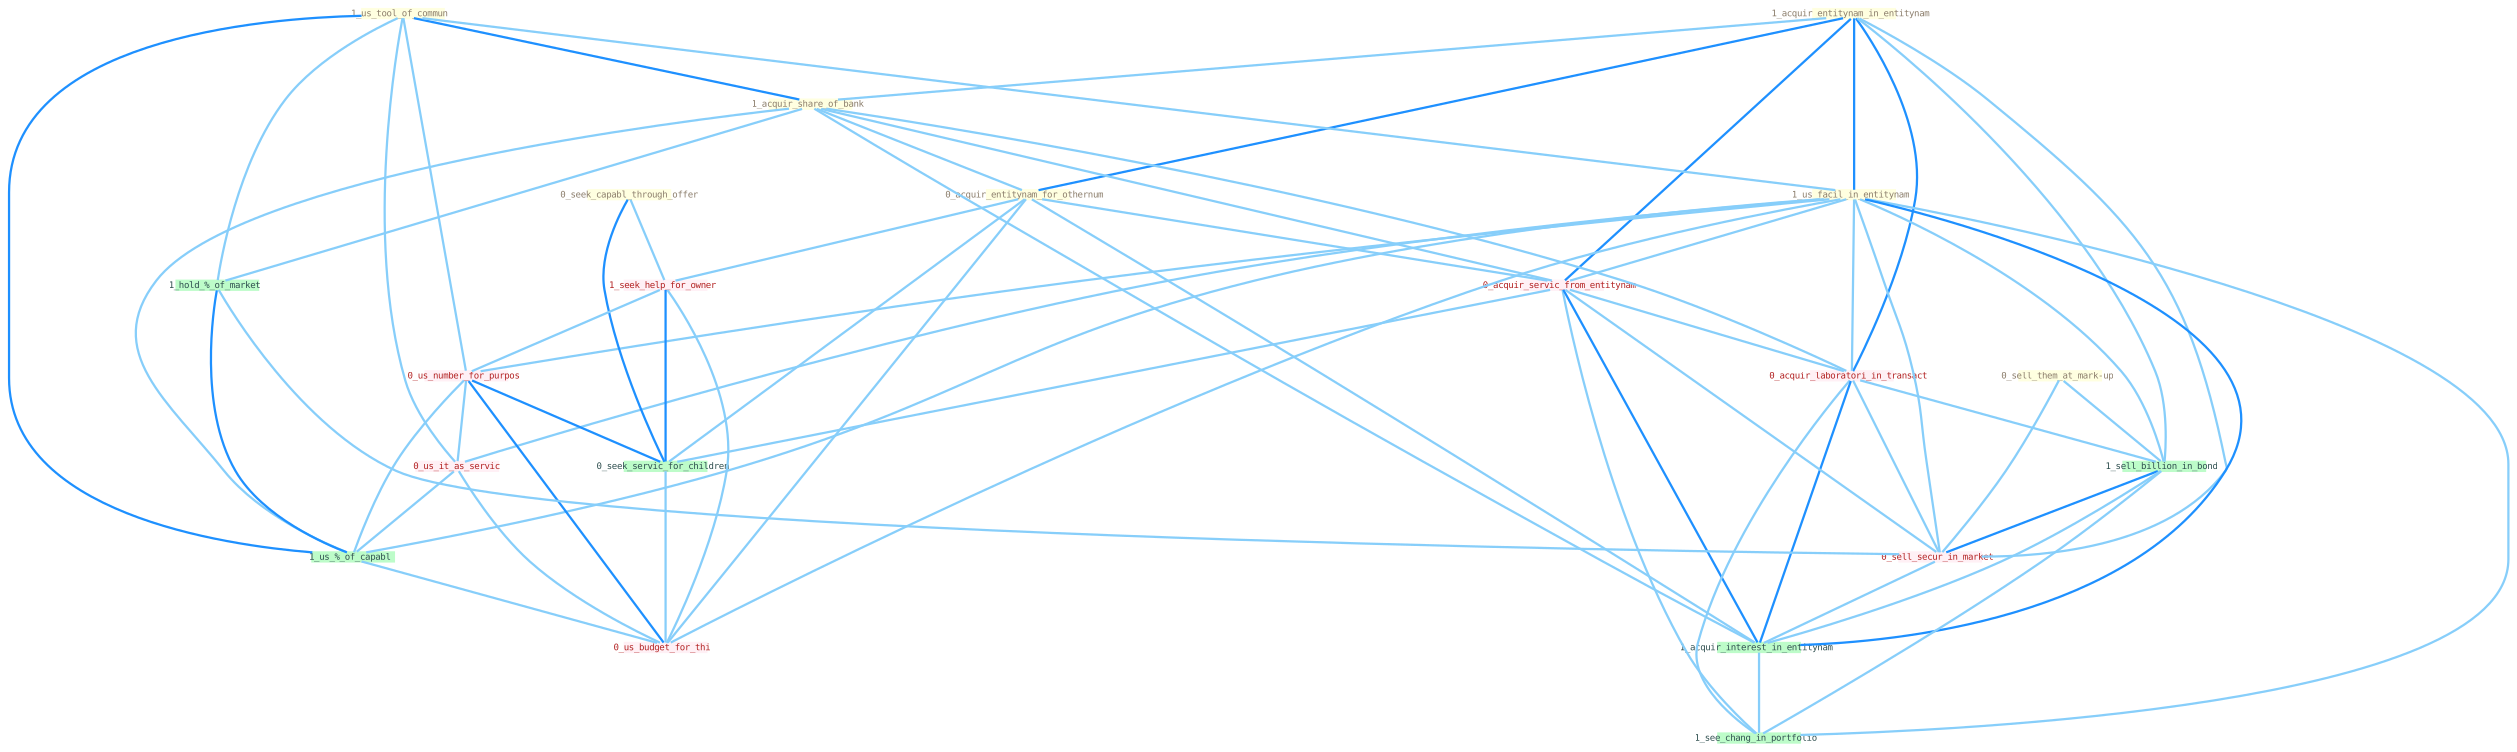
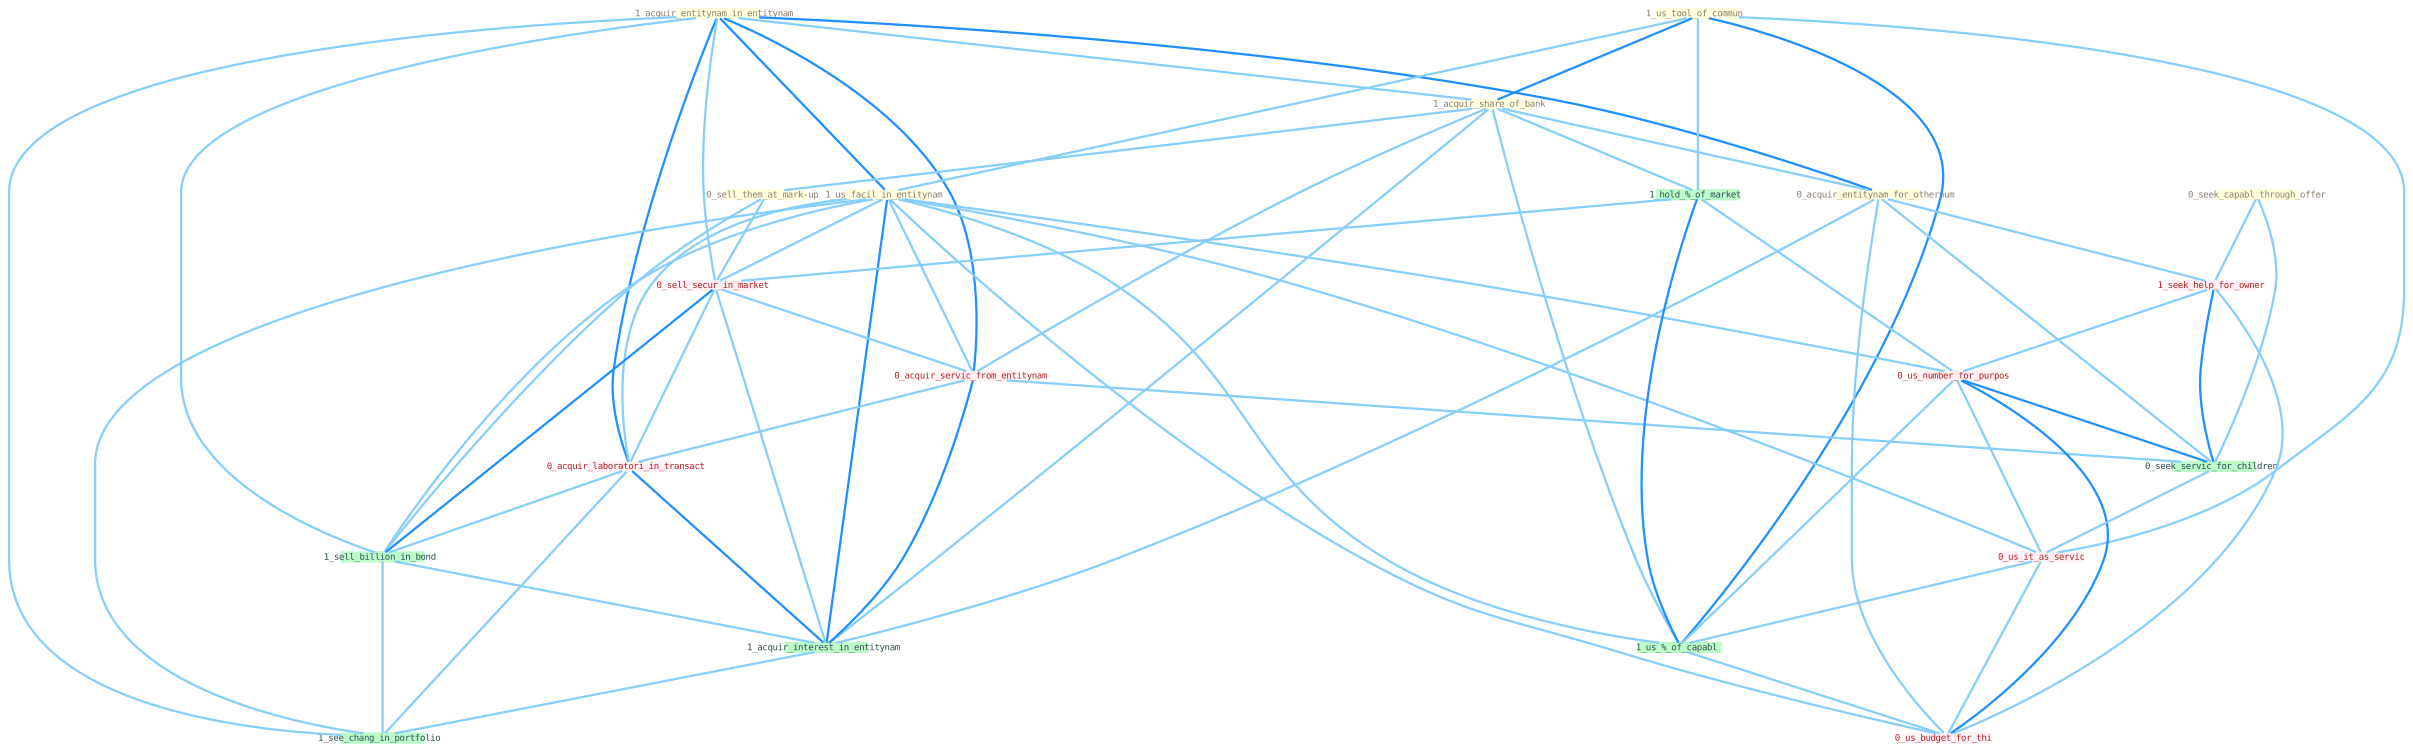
edge "1_us_tool_of_commun" -- "0_us_number_for_purpos": now "1_hold_%_of_market" -- "0_us_number_for_purpos"
edge "1_acquir_share_of_bank" -- "0_acquir_laboratori_in_transact": now "1_acquir_share_of_bank" -- "0_sell_them_at_mark-up"
edge "0_acquir_entitynam_for_othernum" -- "0_acquir_servic_from_entitynam": removed
edge "0_seek_capabl_through_offer" -- "0_seek_servic_for_children": color #1e90ff -> #87cefa
edge "0_acquir_servic_from_entitynam" -- "1_see_chang_in_portfolio": now "1_acquir_entitynam_in_entitynam" -- "1_see_chang_in_portfolio"
edge "0_seek_servic_for_children" -- "0_us_budget_for_thi": now "0_seek_servic_for_children" -- "0_us_it_as_servic"
